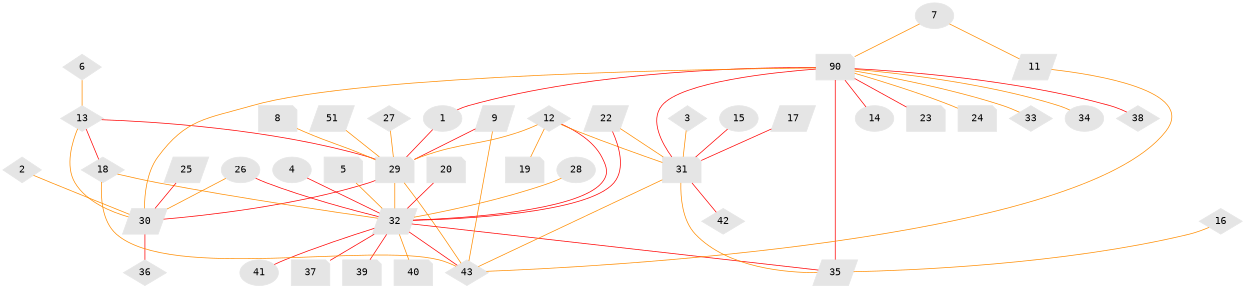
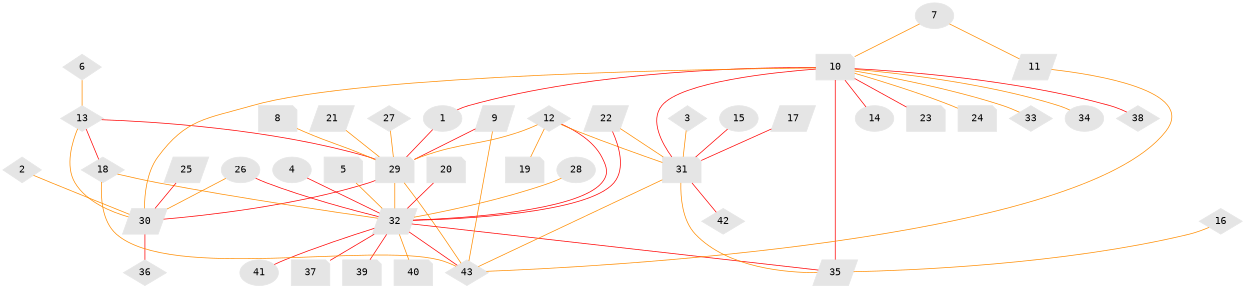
node "90": label "90" -> "10"
node "51": label "51" -> "21"
